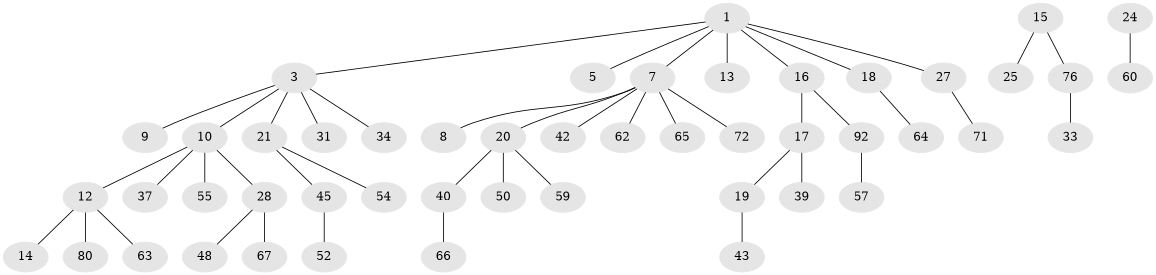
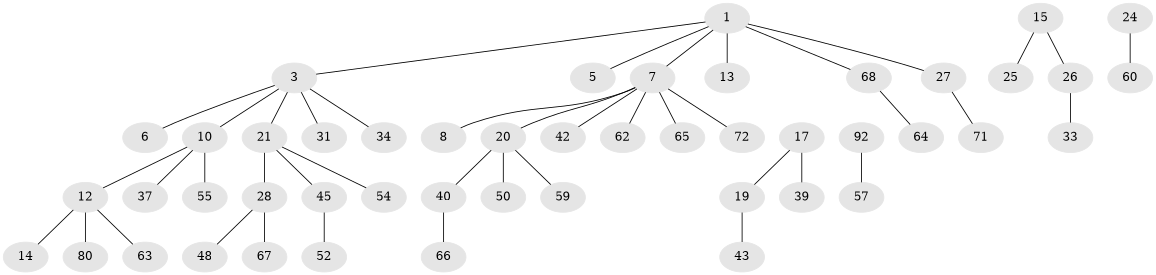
node "16": removed
node "18": label "18" -> "68"
node "76": label "76" -> "26"
node "9": label "9" -> "6"
edge "10" -- "28": now "21" -- "28"
